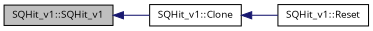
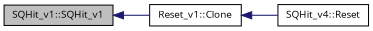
node "SQHit_v1::Clone": label "SQHit_v1::Clone" -> "Reset_v1::Clone"
node "SQHit_v1::Reset": label "SQHit_v1::Reset" -> "SQHit_v4::Reset"
